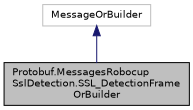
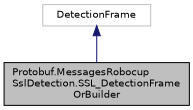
node "MessageOrBuilder": label "MessageOrBuilder" -> "DetectionFrame"
